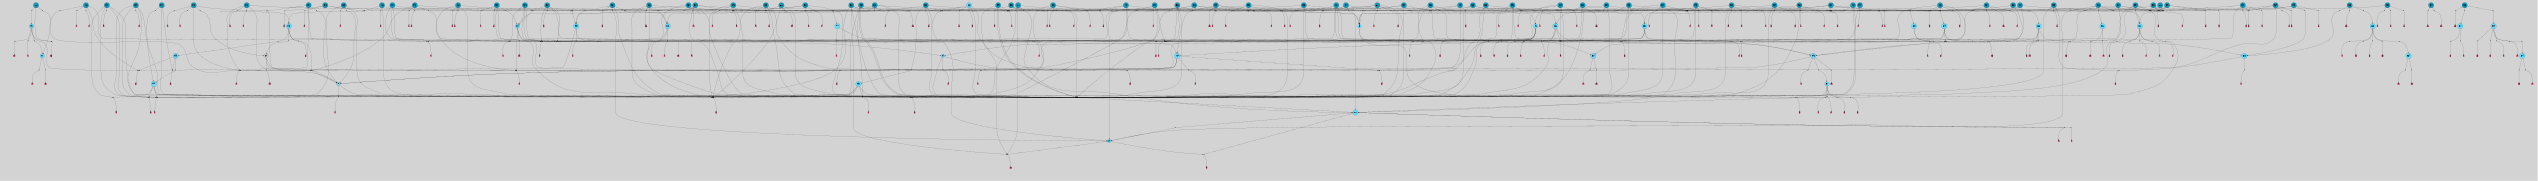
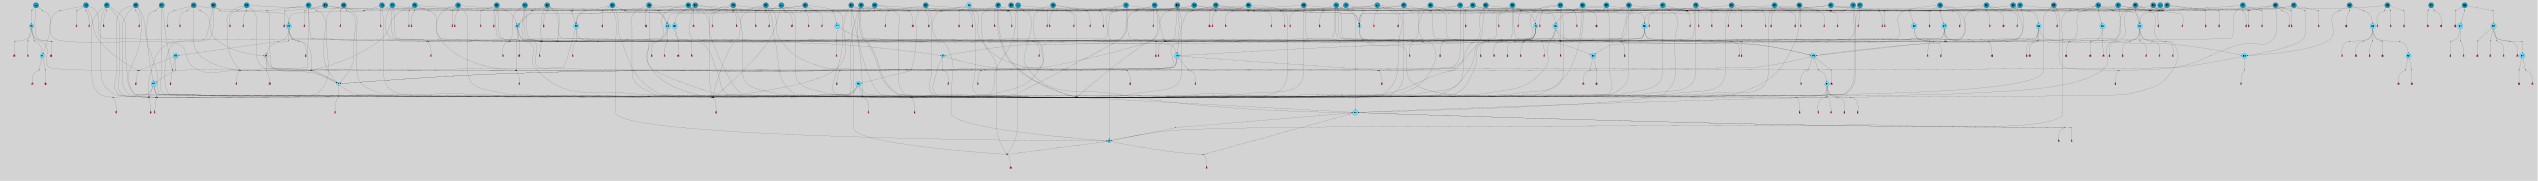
node "T520": added
node "T505": added
